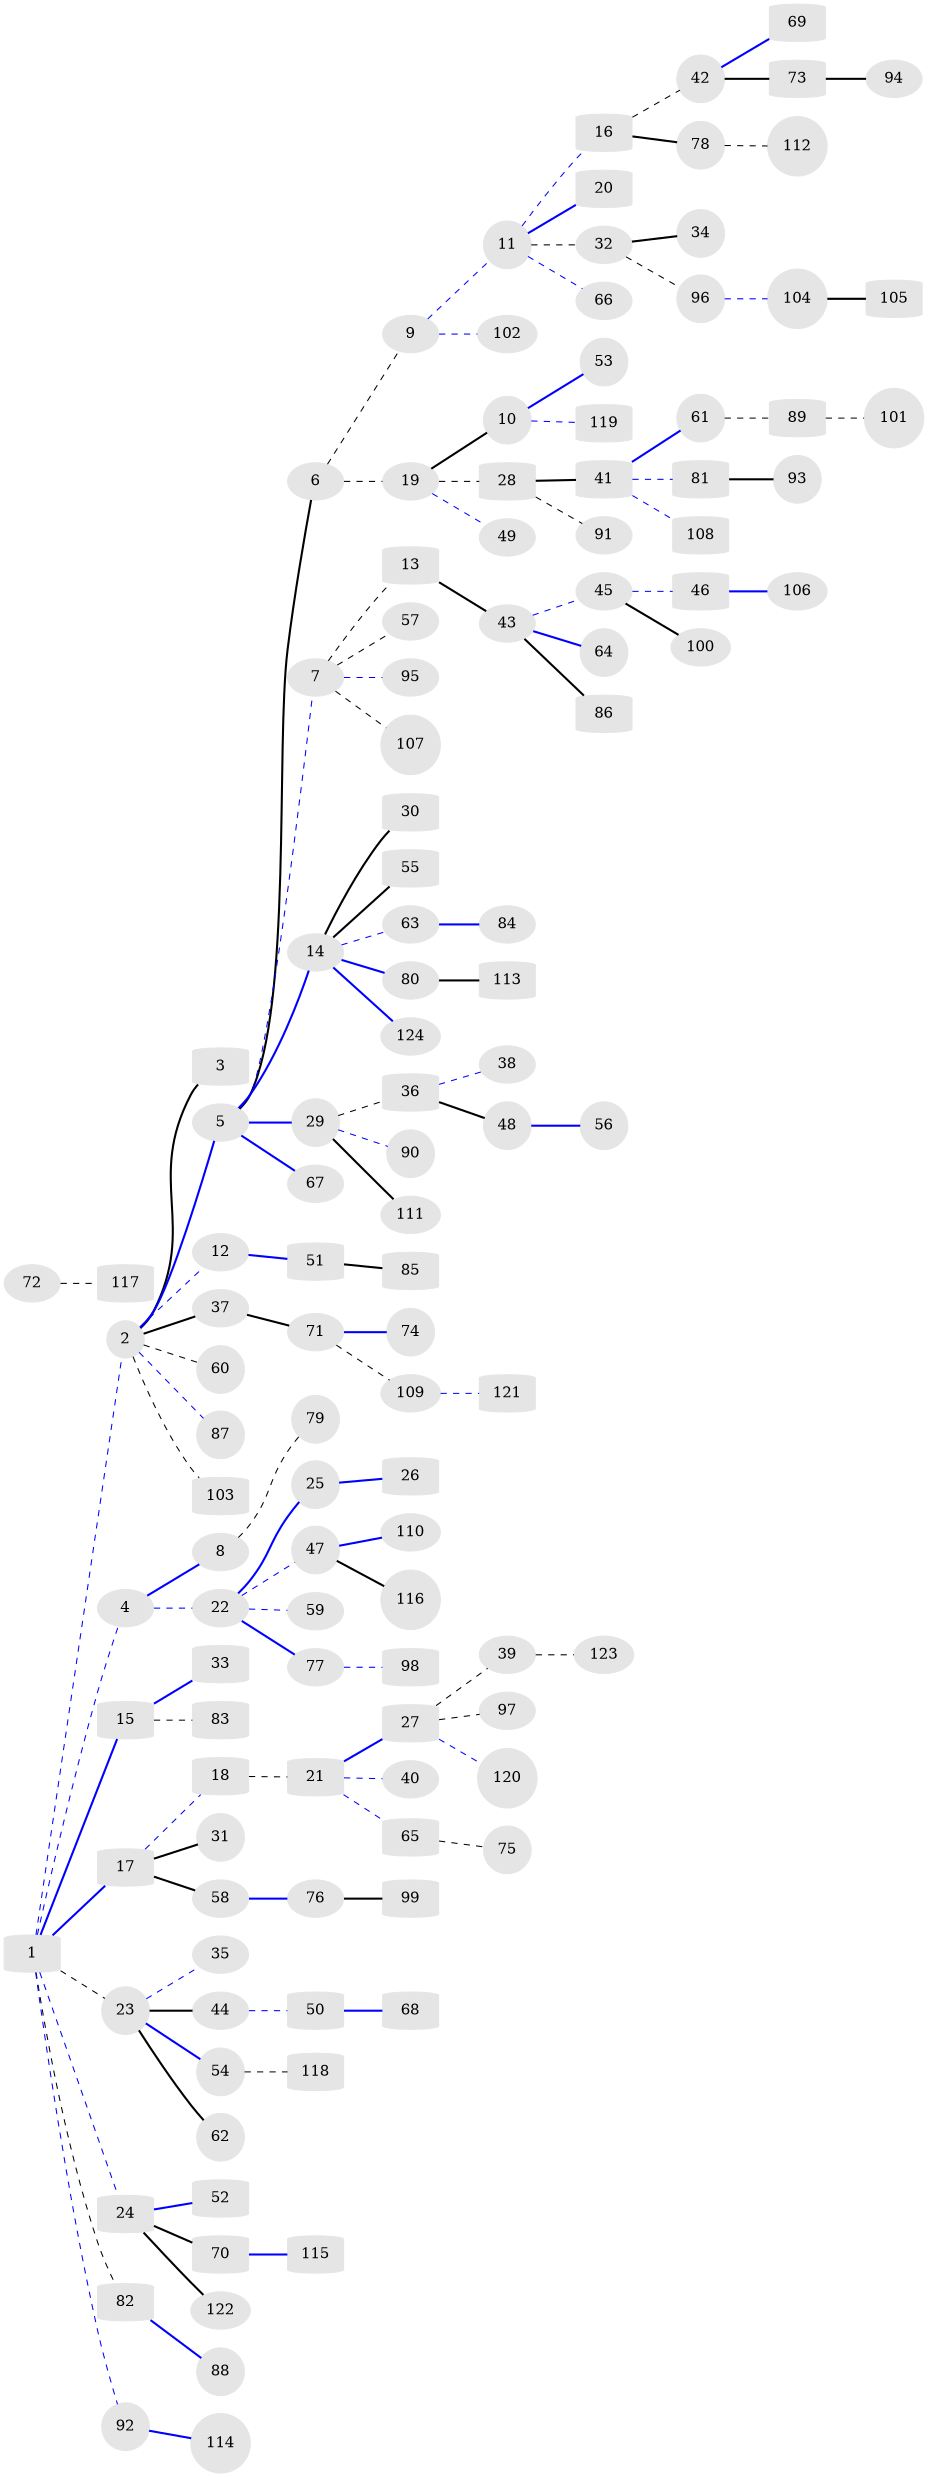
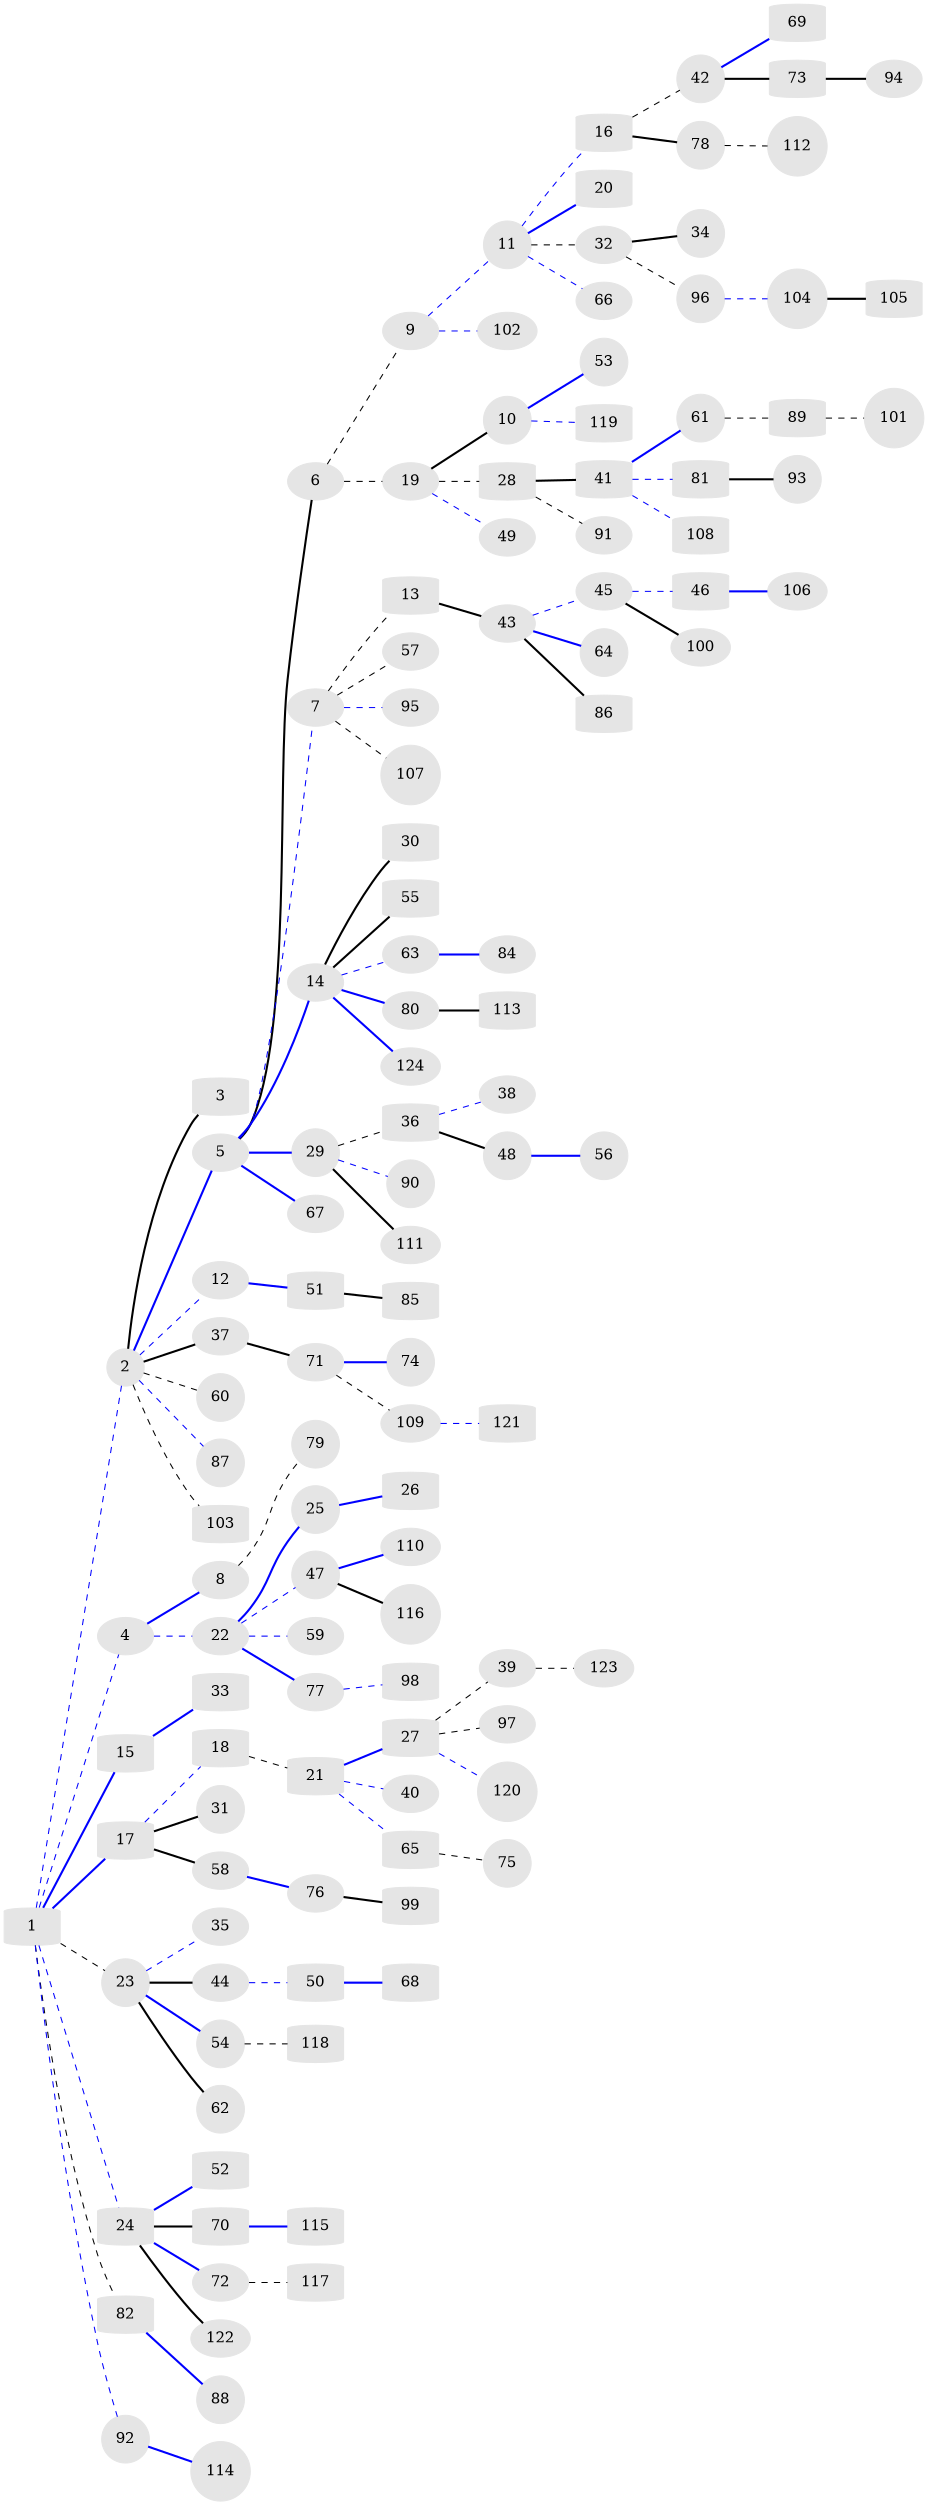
node "83": removed
edge "24" -- "72": added
